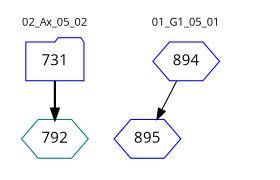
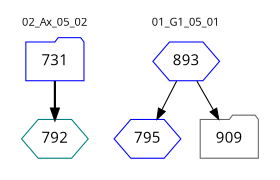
node "894": label "894" -> "893"
node "895": label "895" -> "795"
node "909": added
